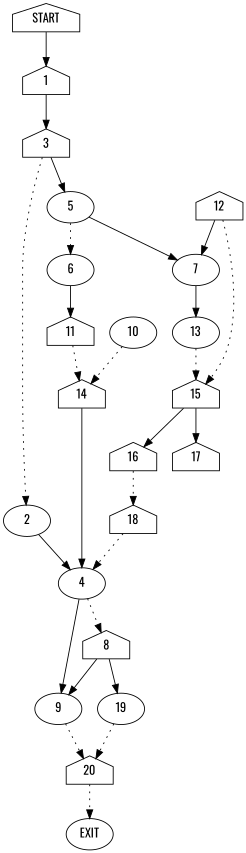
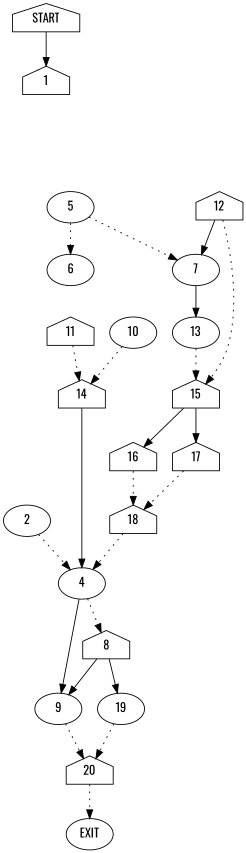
node "3": removed
edge "5" -> "7": style solid -> dotted
edge "6" -> "11": removed
edge "17" -> "18": added
edge "2" -> "4": style solid -> dotted
